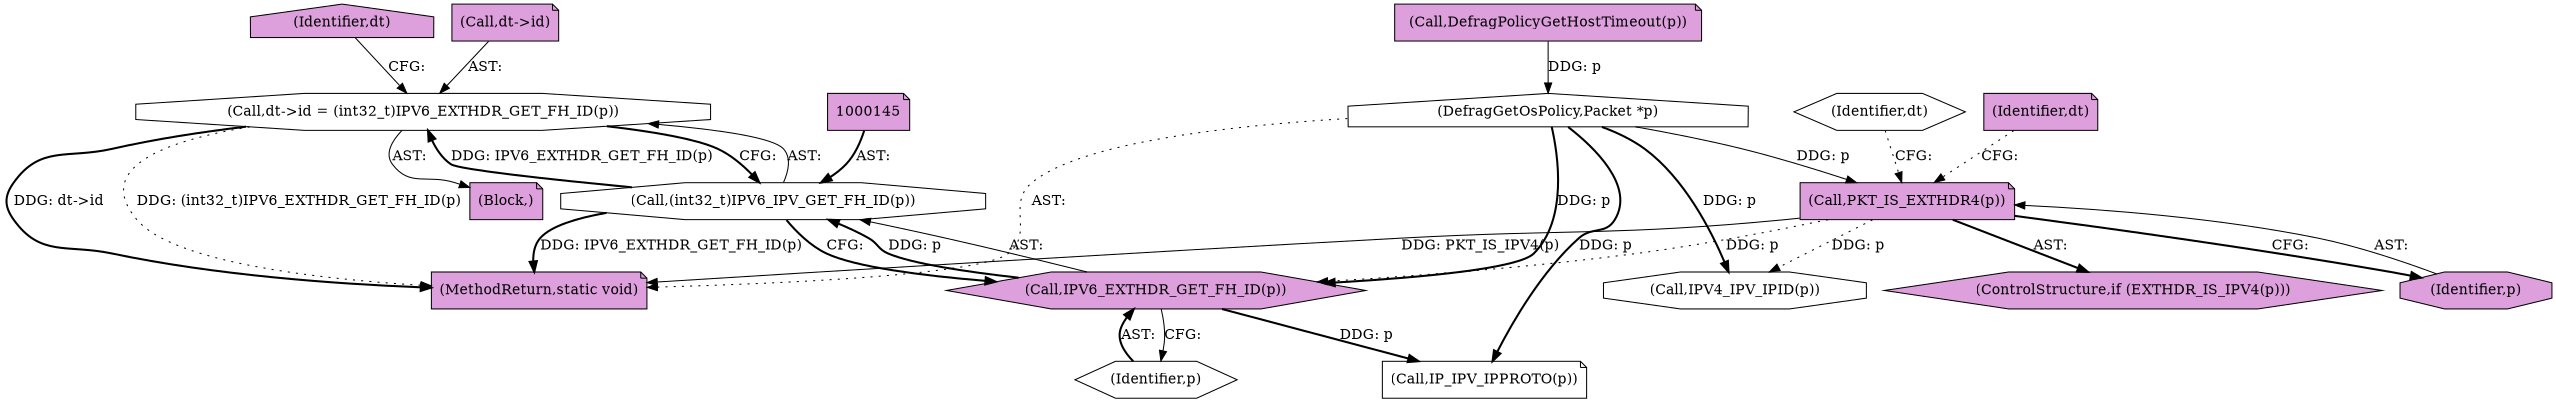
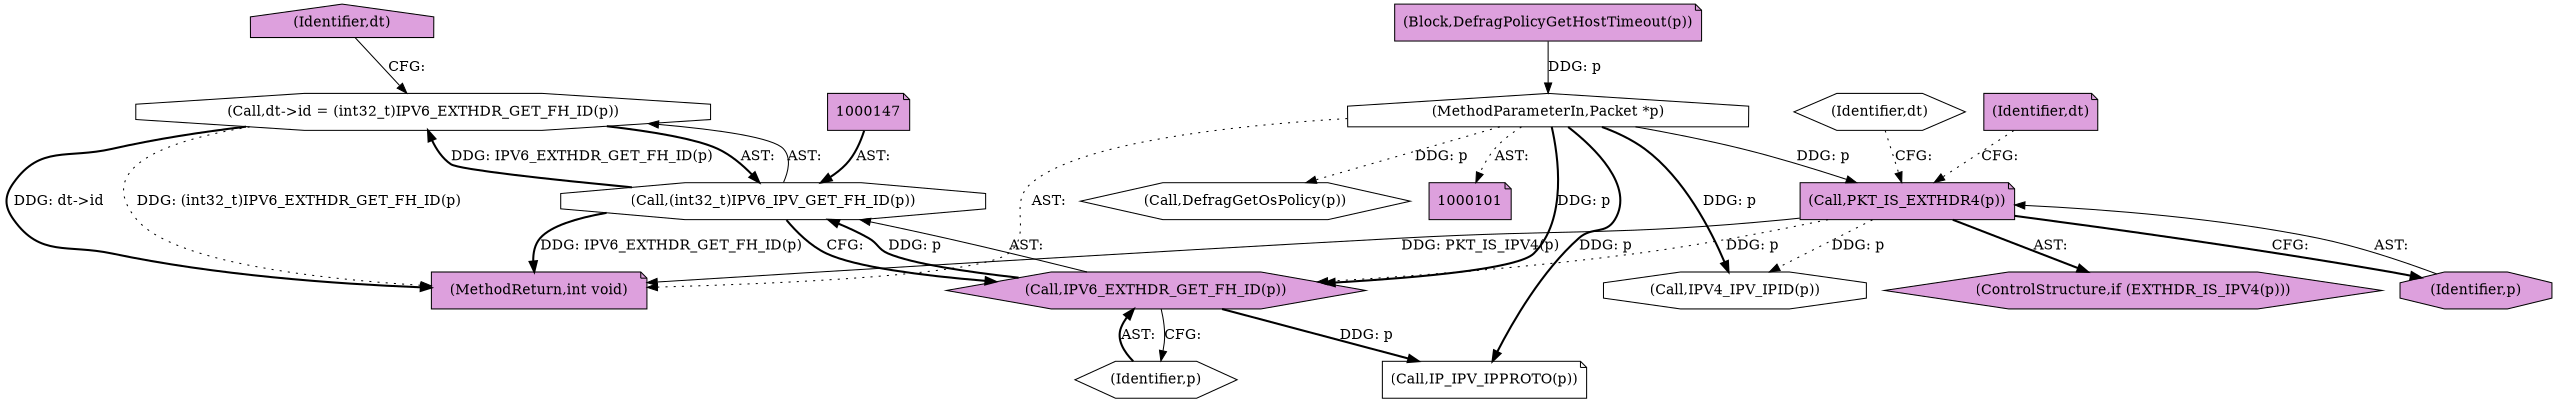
node "(Call,dt->id)": removed
node "(Call,DefragPolicyGetHostTimeout(p))": label "(Call,DefragPolicyGetHostTimeout(p))" -> "(Block,DefragPolicyGetHostTimeout(p))"
node "1000145": label "1000145" -> "1000147"
node "(DefragGetOsPolicy,Packet *p)": label "(DefragGetOsPolicy,Packet *p)" -> "(MethodParameterIn,Packet *p)"
edge "(Call,dt->id = (int32_t)IPV6_EXTHDR_GET_FH_ID(p))" -> "(Call,(int32_t)IPV6_IPV_GET_FH_ID(p))": label "CFG: " -> "AST: "
node "(Block,)": removed
node "(Call,DefragGetOsPolicy(p))": added
node "1000101": added
node "(MethodReturn,static void)": label "(MethodReturn,static void)" -> "(MethodReturn,int void)"
